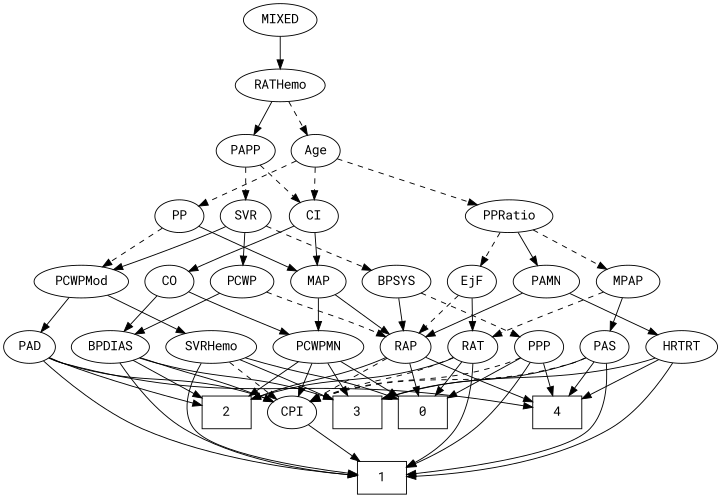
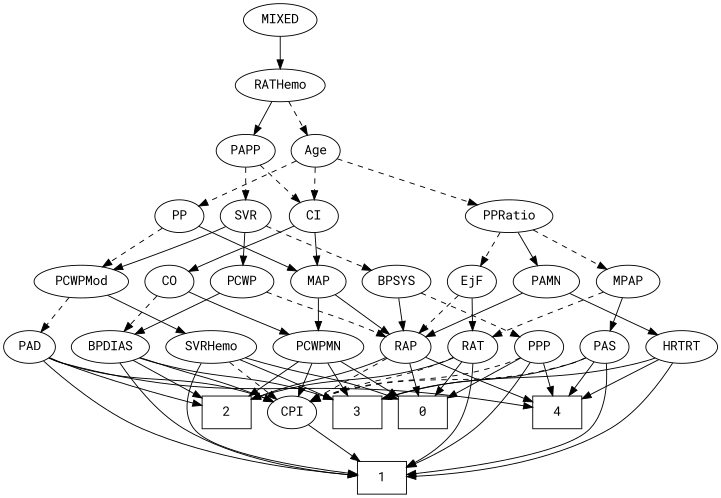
edge "CO" -> "BPDIAS": style solid -> dashed
edge "PCWPMod" -> "PAD": style solid -> dashed
